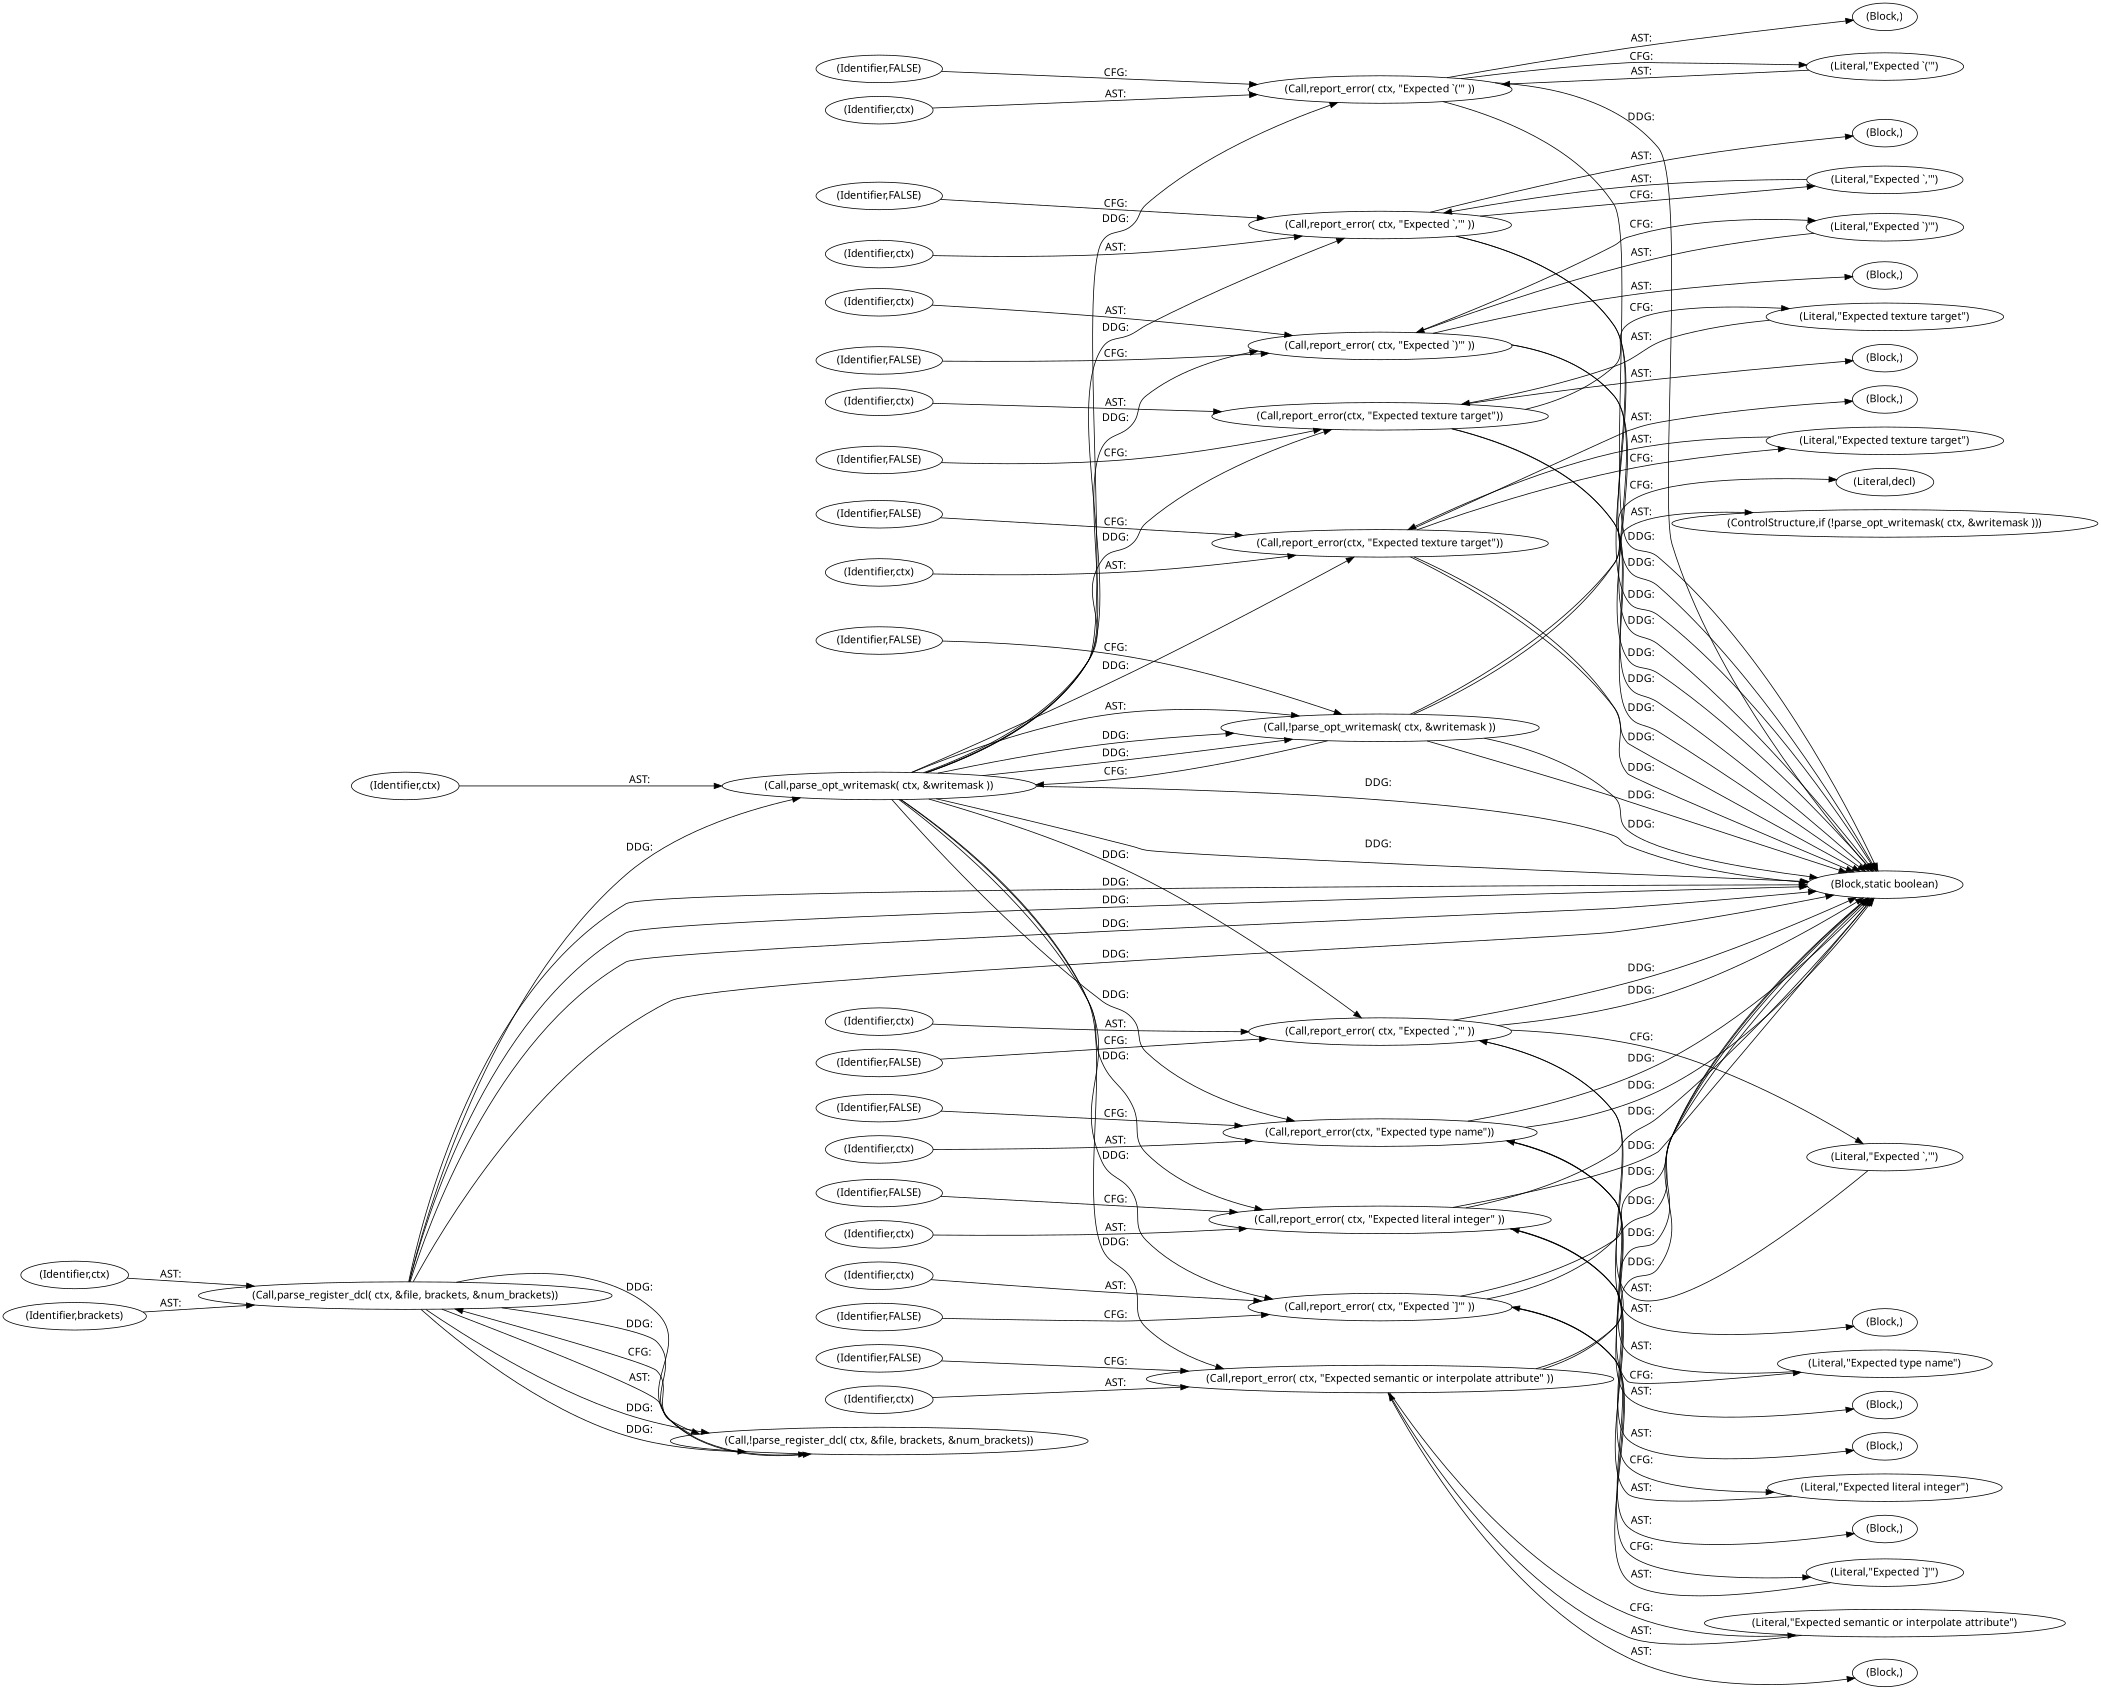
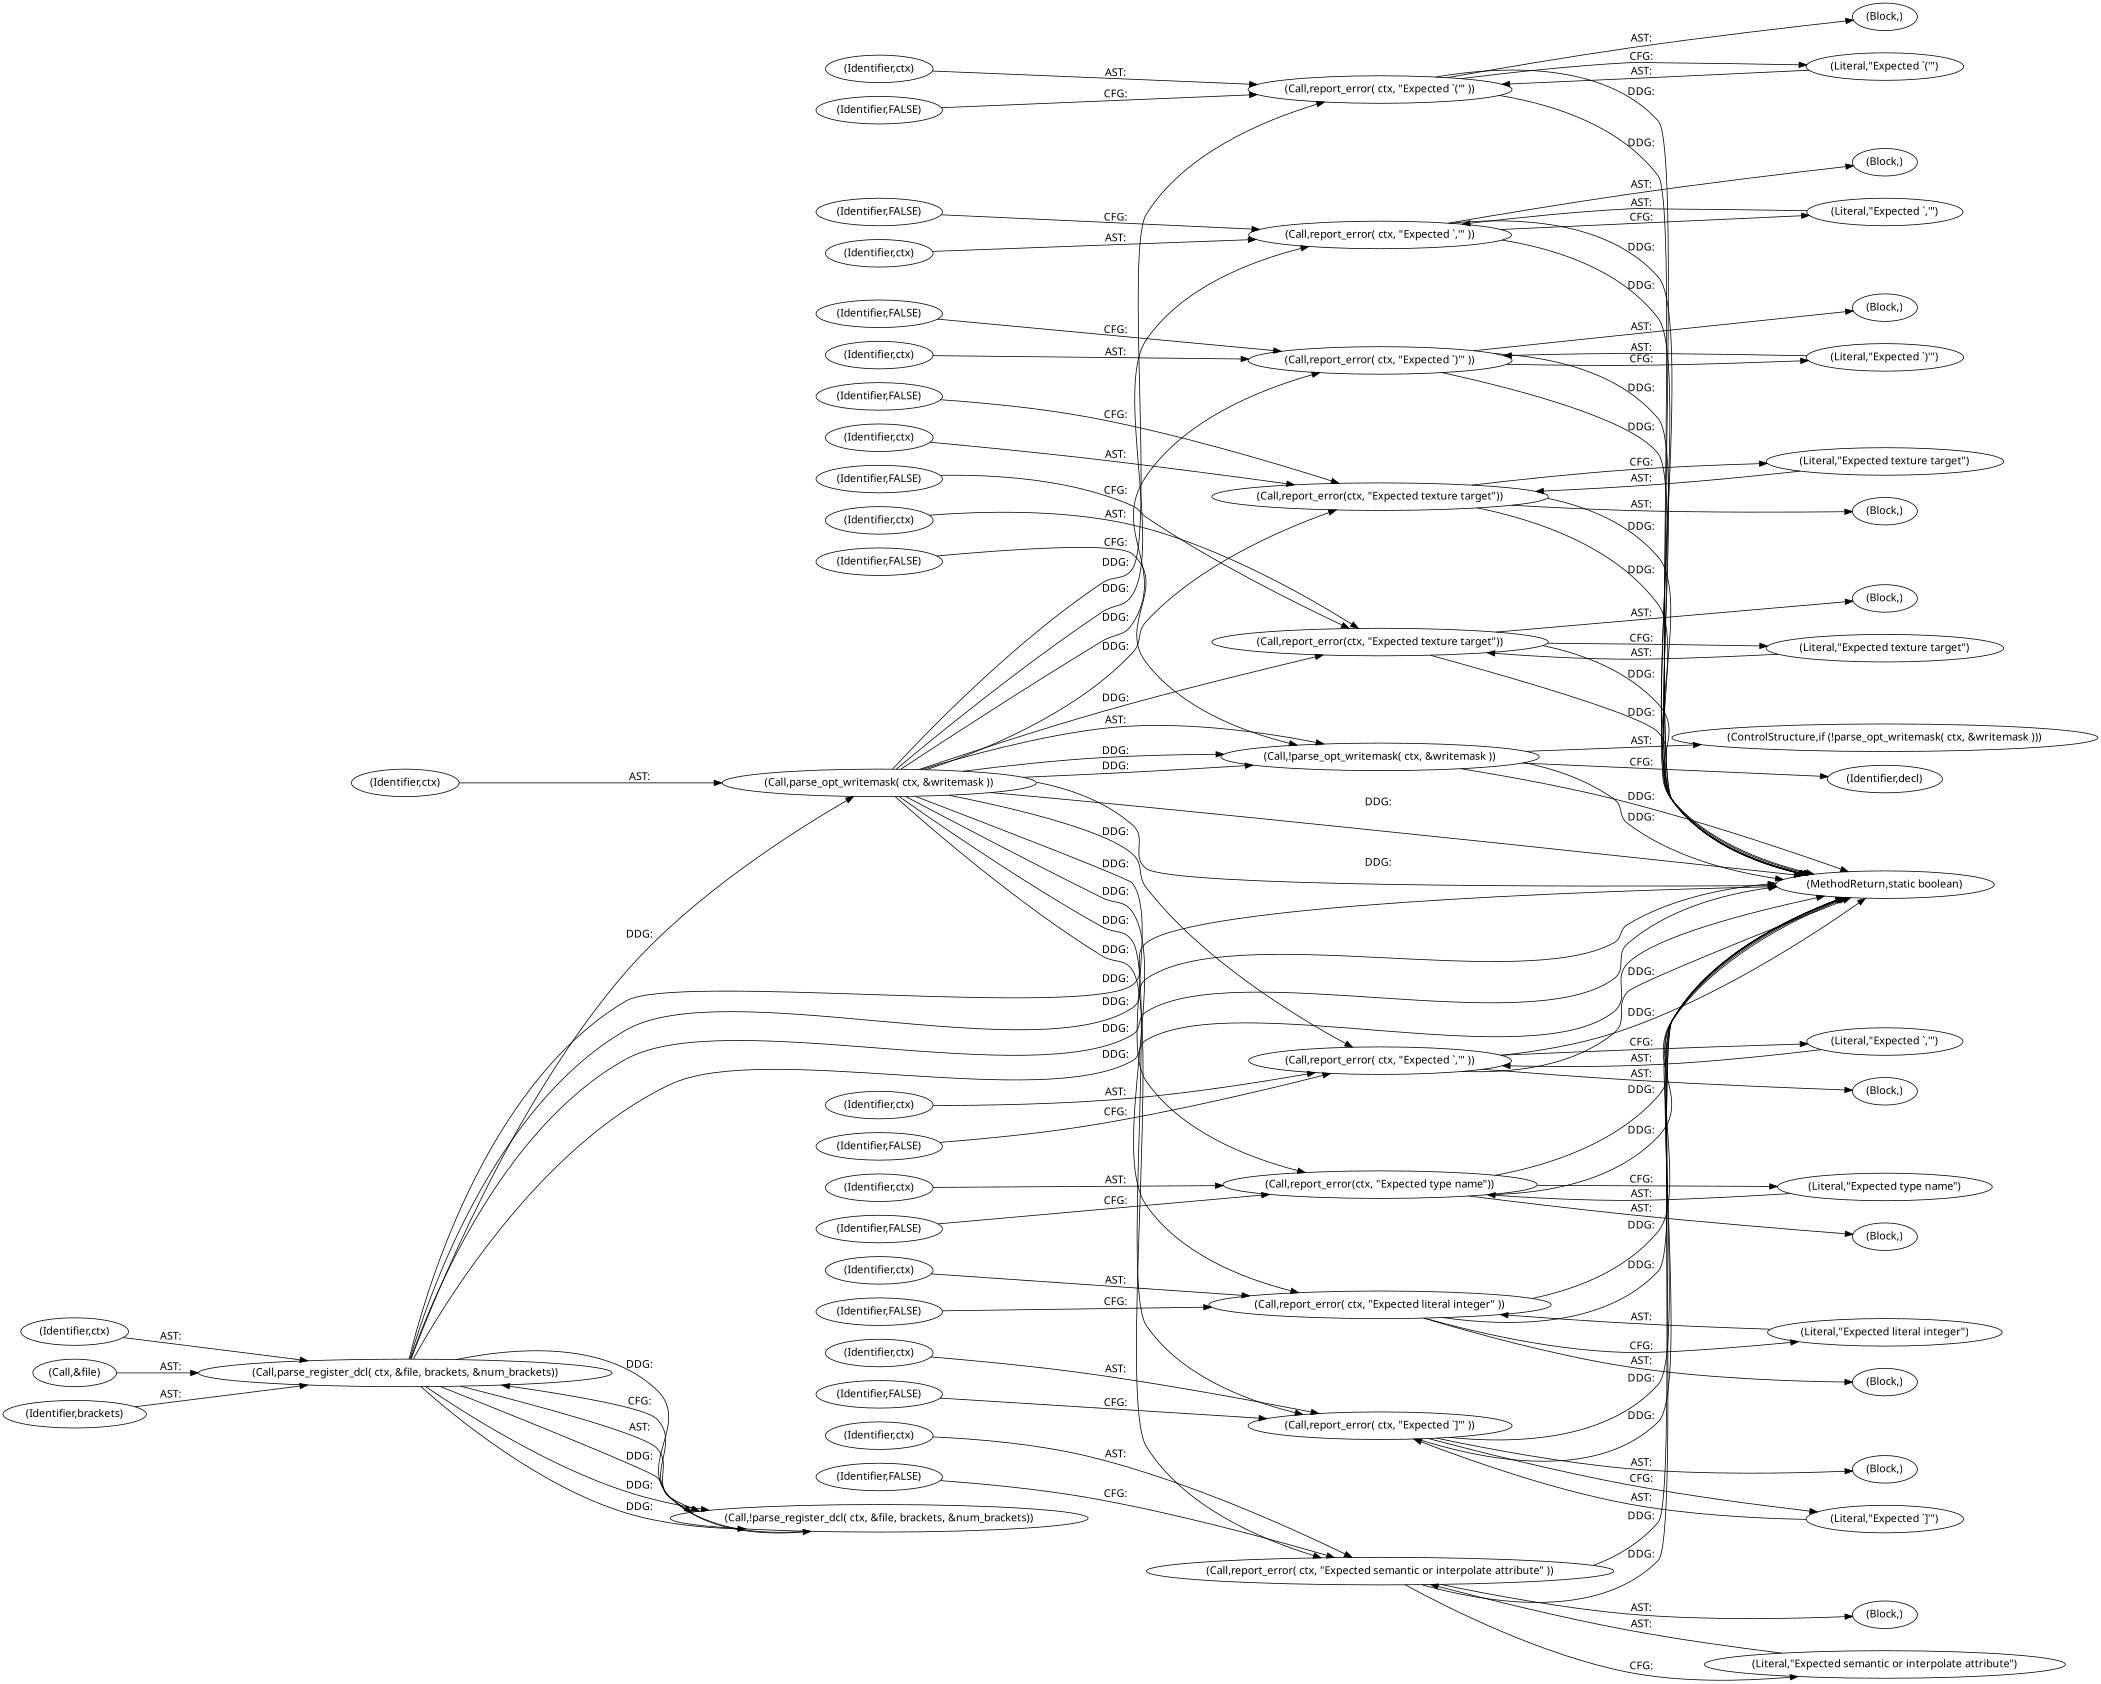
node "(Literal,decl)": label "(Literal,decl)" -> "(Identifier,decl)"
edge "(Call,!parse_opt_writemask( ctx, &writemask ))" -> "(Call,parse_opt_writemask( ctx, &writemask ))": removed, label "CFG:"
node "(Block,static boolean)": label "(Block,static boolean)" -> "(MethodReturn,static boolean)"
node "(Call,&file)": added
